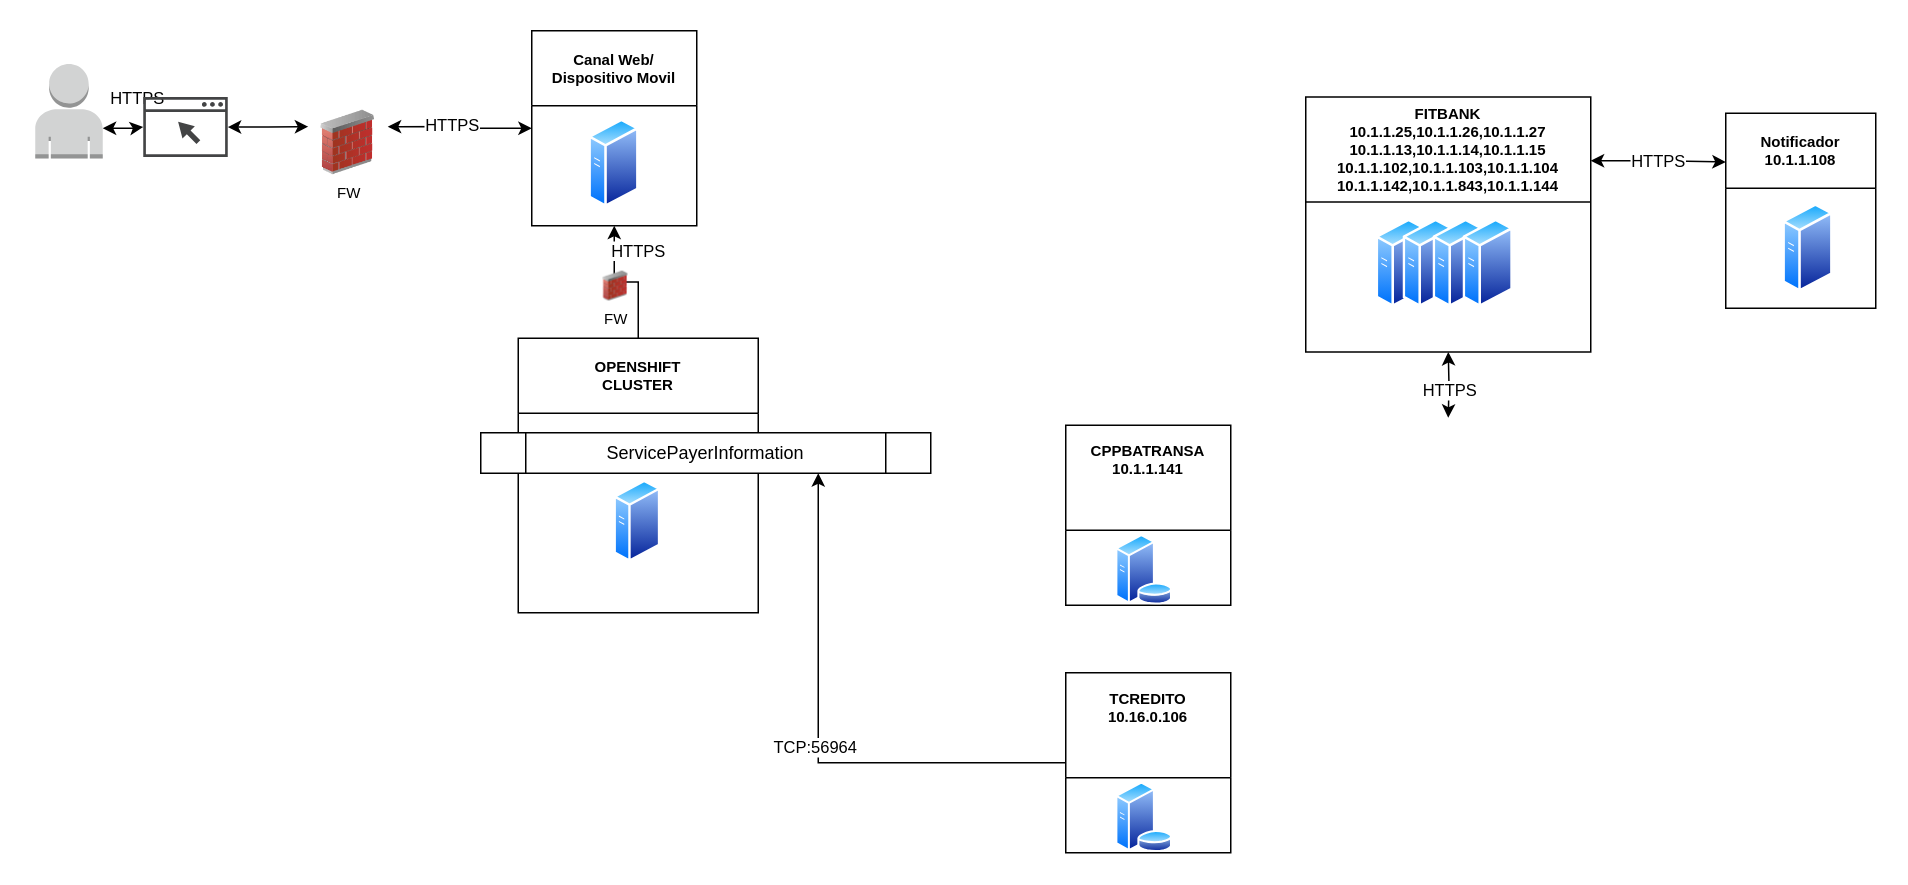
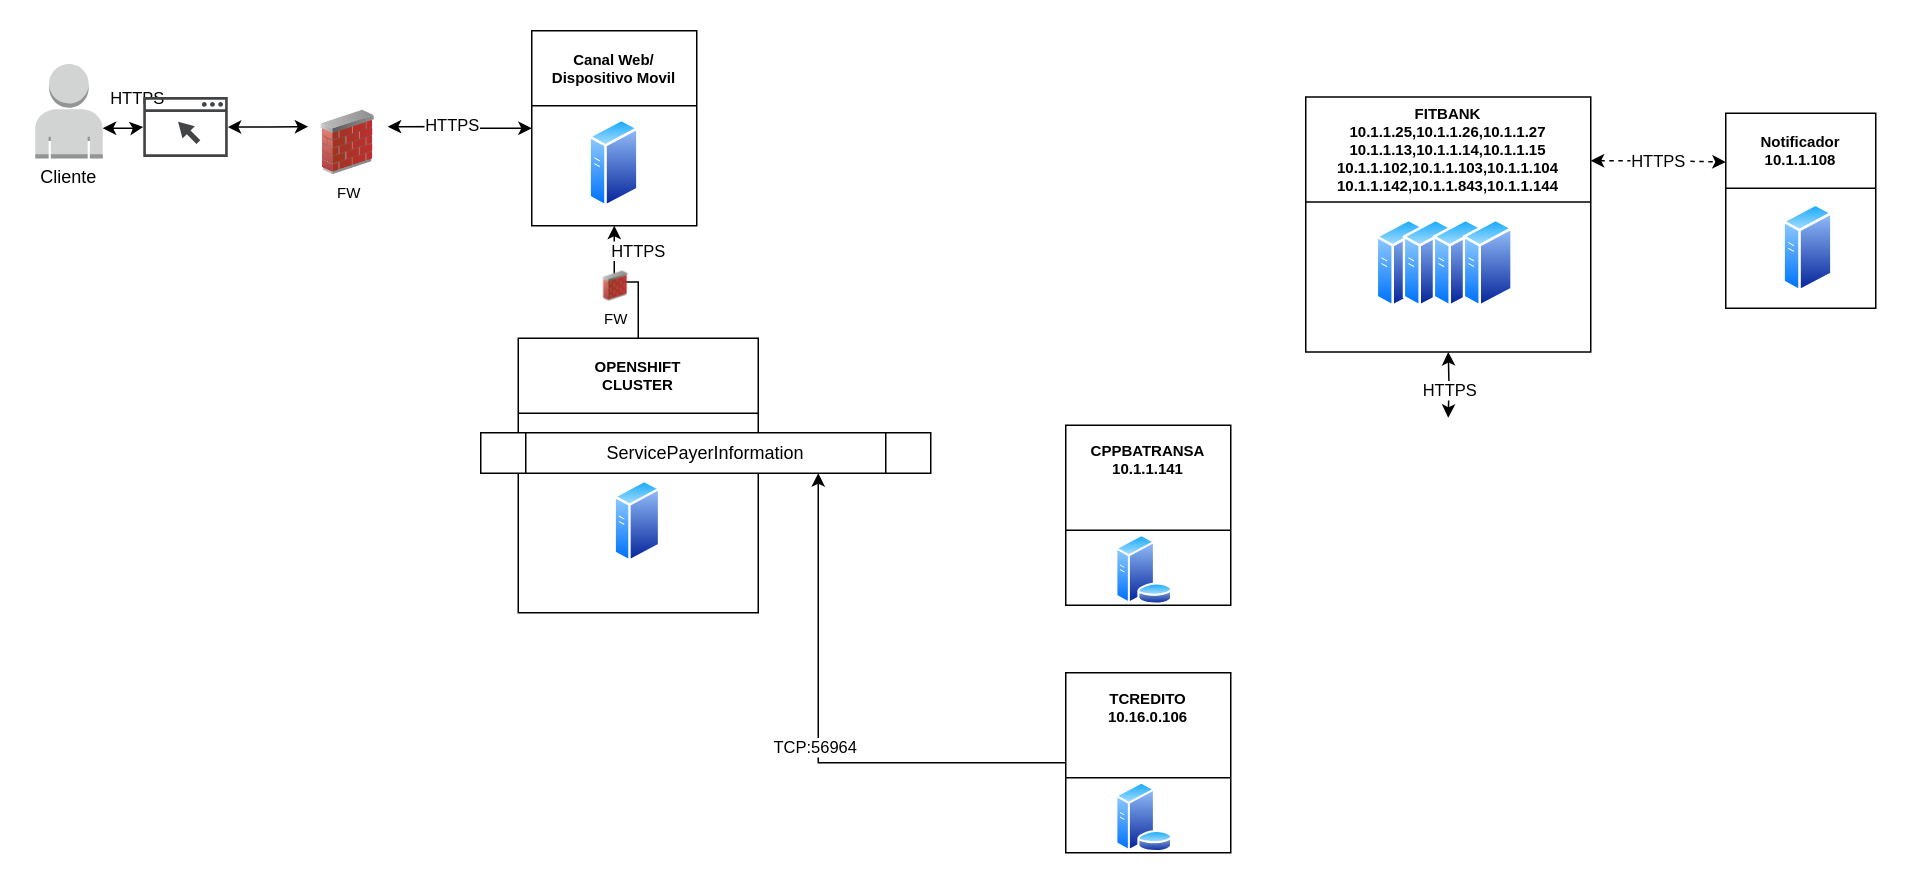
edge "Notificador 10.1.1.108" -- "FITBANK 10.1.1.25,10.1.1.26,10.1.1.27 10.1.1.13,10.1.1.14,10.1.1.15 10.1.1.102,10.1.1.103,10.1.1.104 10.1.1.142,10.1.1.843,10.1.1.144": style solid -> dashed
node "Cliente": added
